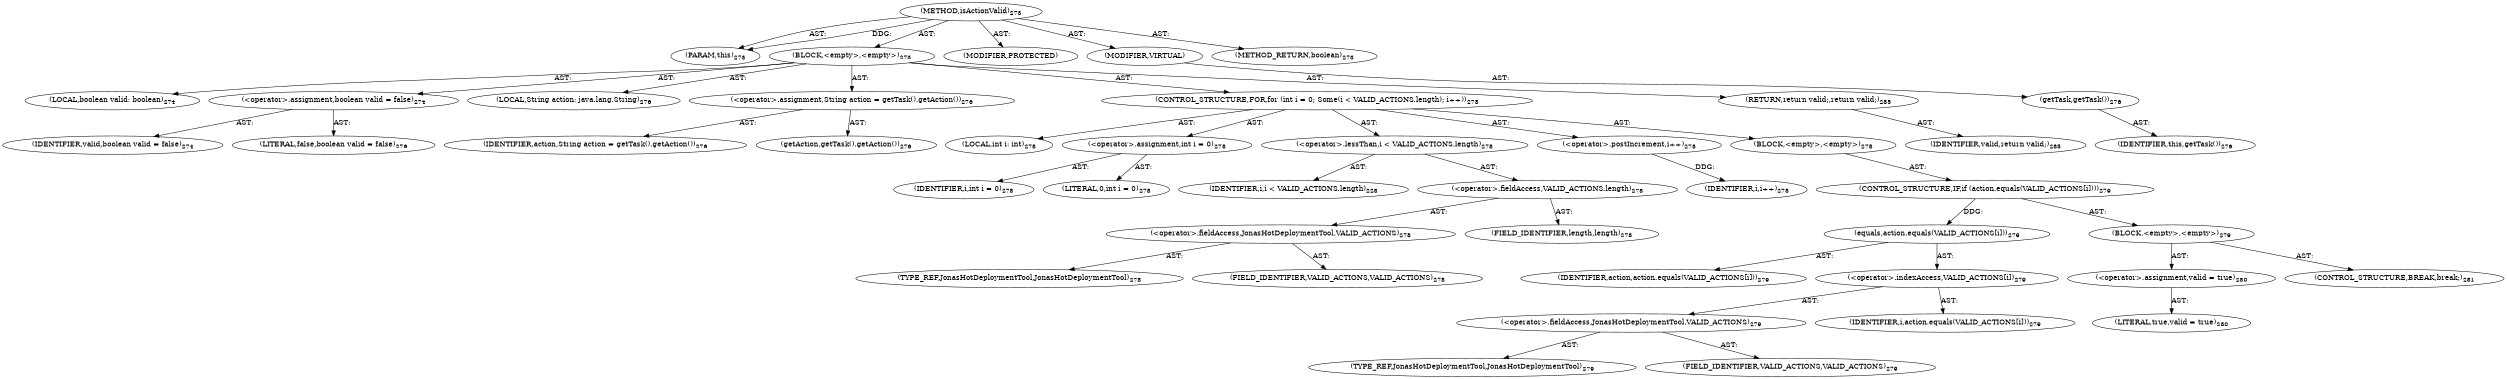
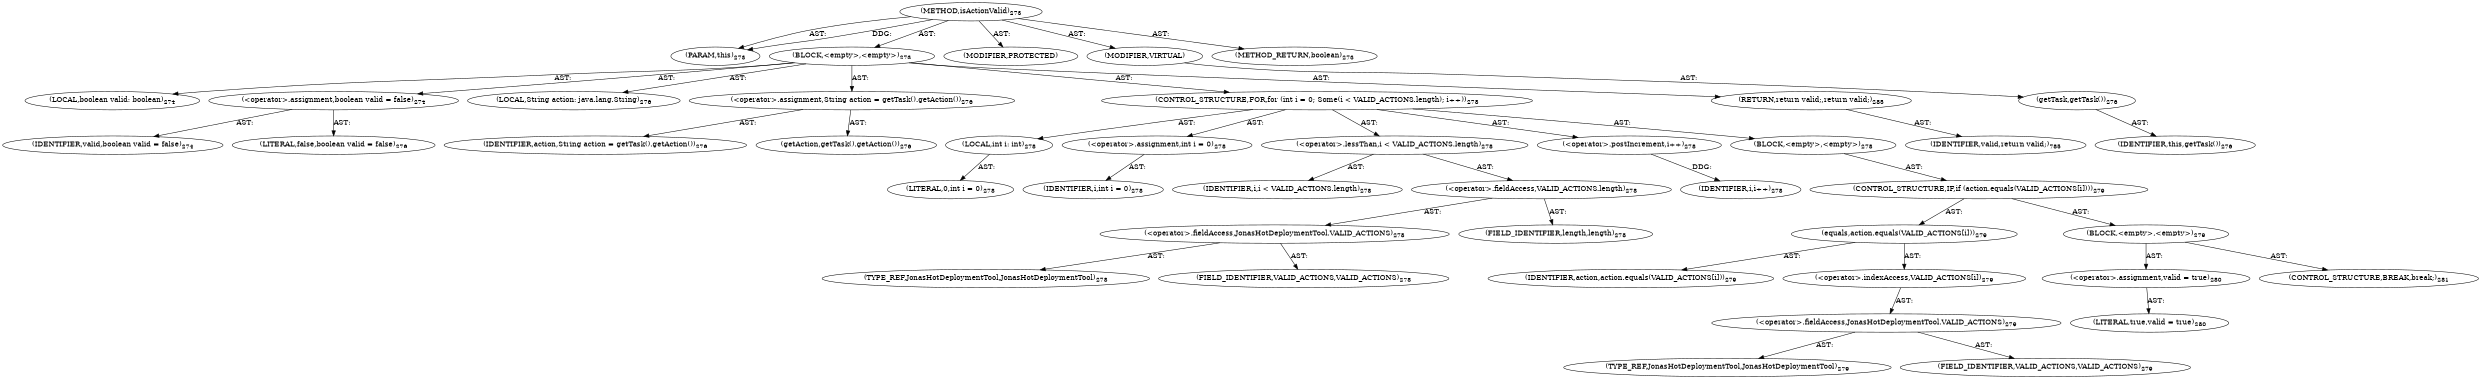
node "(IDENTIFIER,valid,return valid;)": text "285" -> "785"
edge "(<operator>.assignment,int i = 0)" -> "(LITERAL,0,int i = 0)": now "(LOCAL,int i: int)" -> "(LITERAL,0,int i = 0)"
node "(IDENTIFIER,i,i < VALID_ACTIONS.length)": text "228" -> "278"
edge "(CONTROL_STRUCTURE,IF,if (action.equals(VALID_ACTIONS[i])))" -> "(equals,action.equals(VALID_ACTIONS[i]))": label "DDG: " -> "AST: "
node "(IDENTIFIER,i,action.equals(VALID_ACTIONS[i]))": removed
